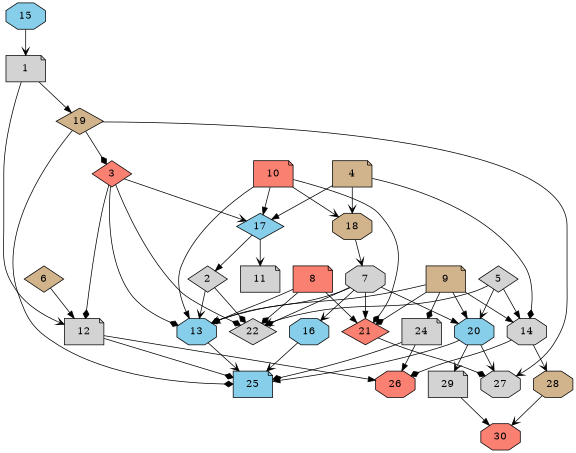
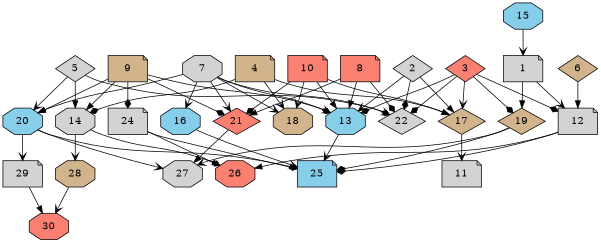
edge "19" -> "3": reversed
node "17": fillcolor skyblue -> tan
edge "18" -> "7": reversed
edge "17" -> "2": reversed
edge "7" -> "21": arrowhead normal -> vee
edge "21" -> "27": arrowhead diamond -> normal
